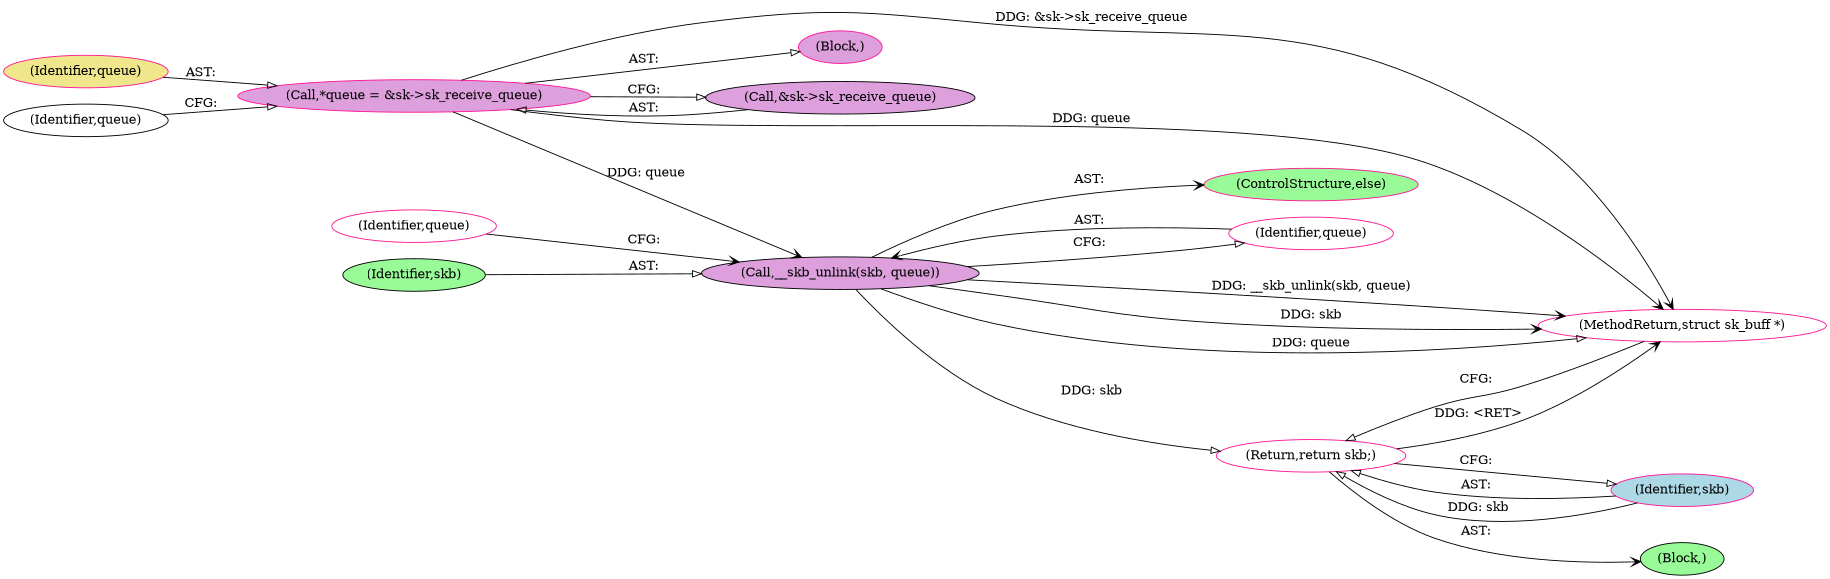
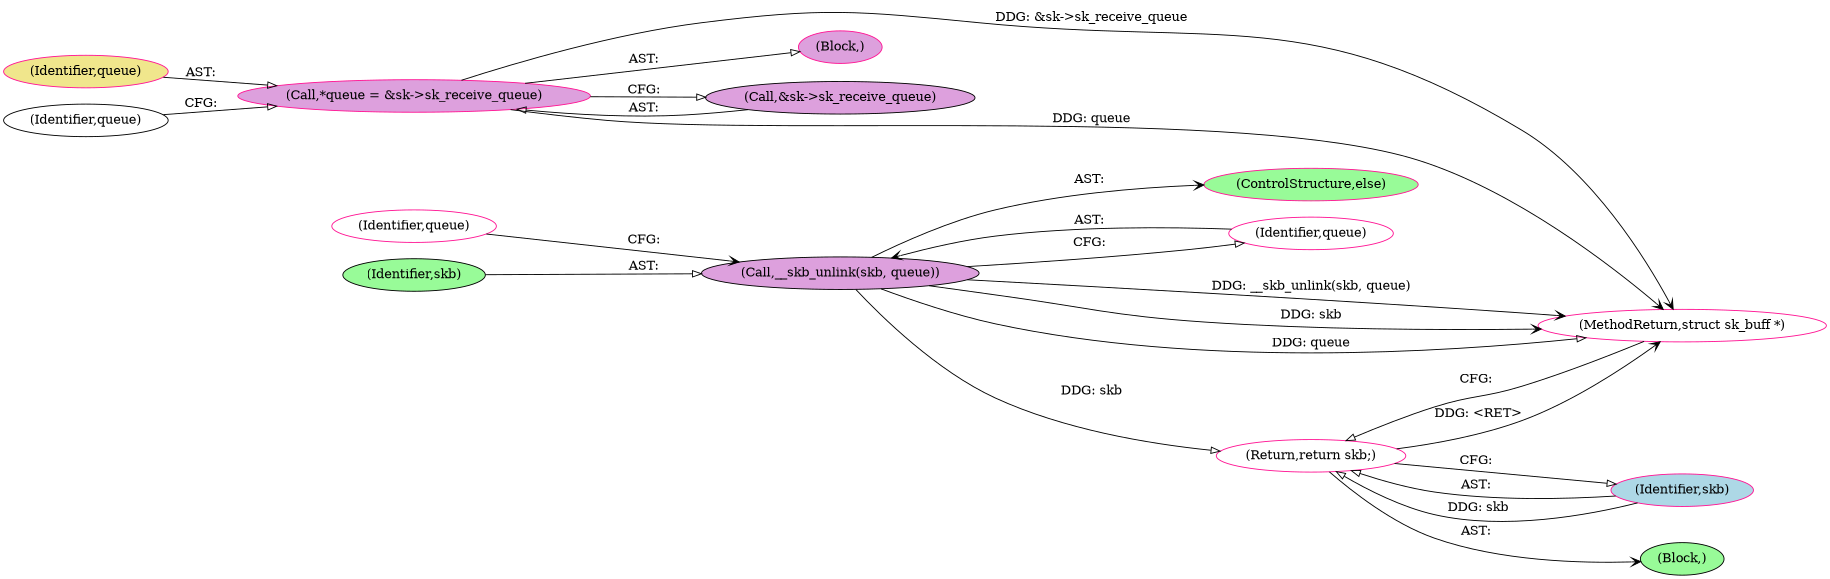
edge "(Call,*queue = &sk->sk_receive_queue)" -> "(Call,__skb_unlink(skb, queue))": removed, label "DDG: queue"
